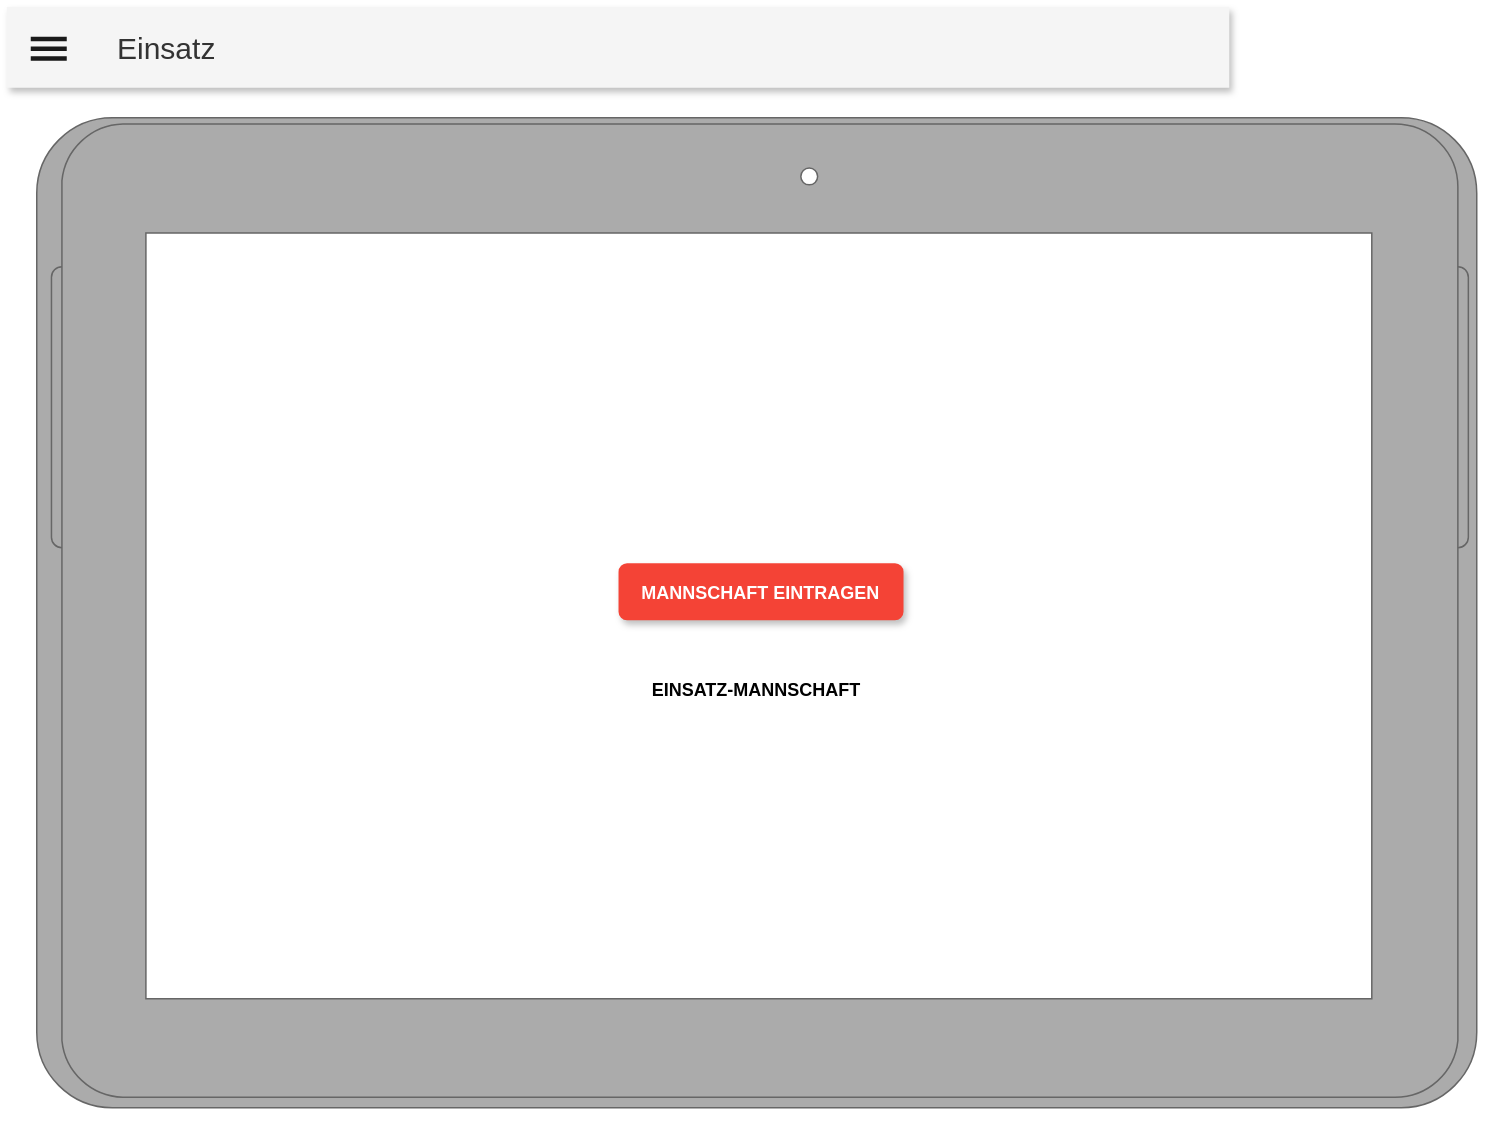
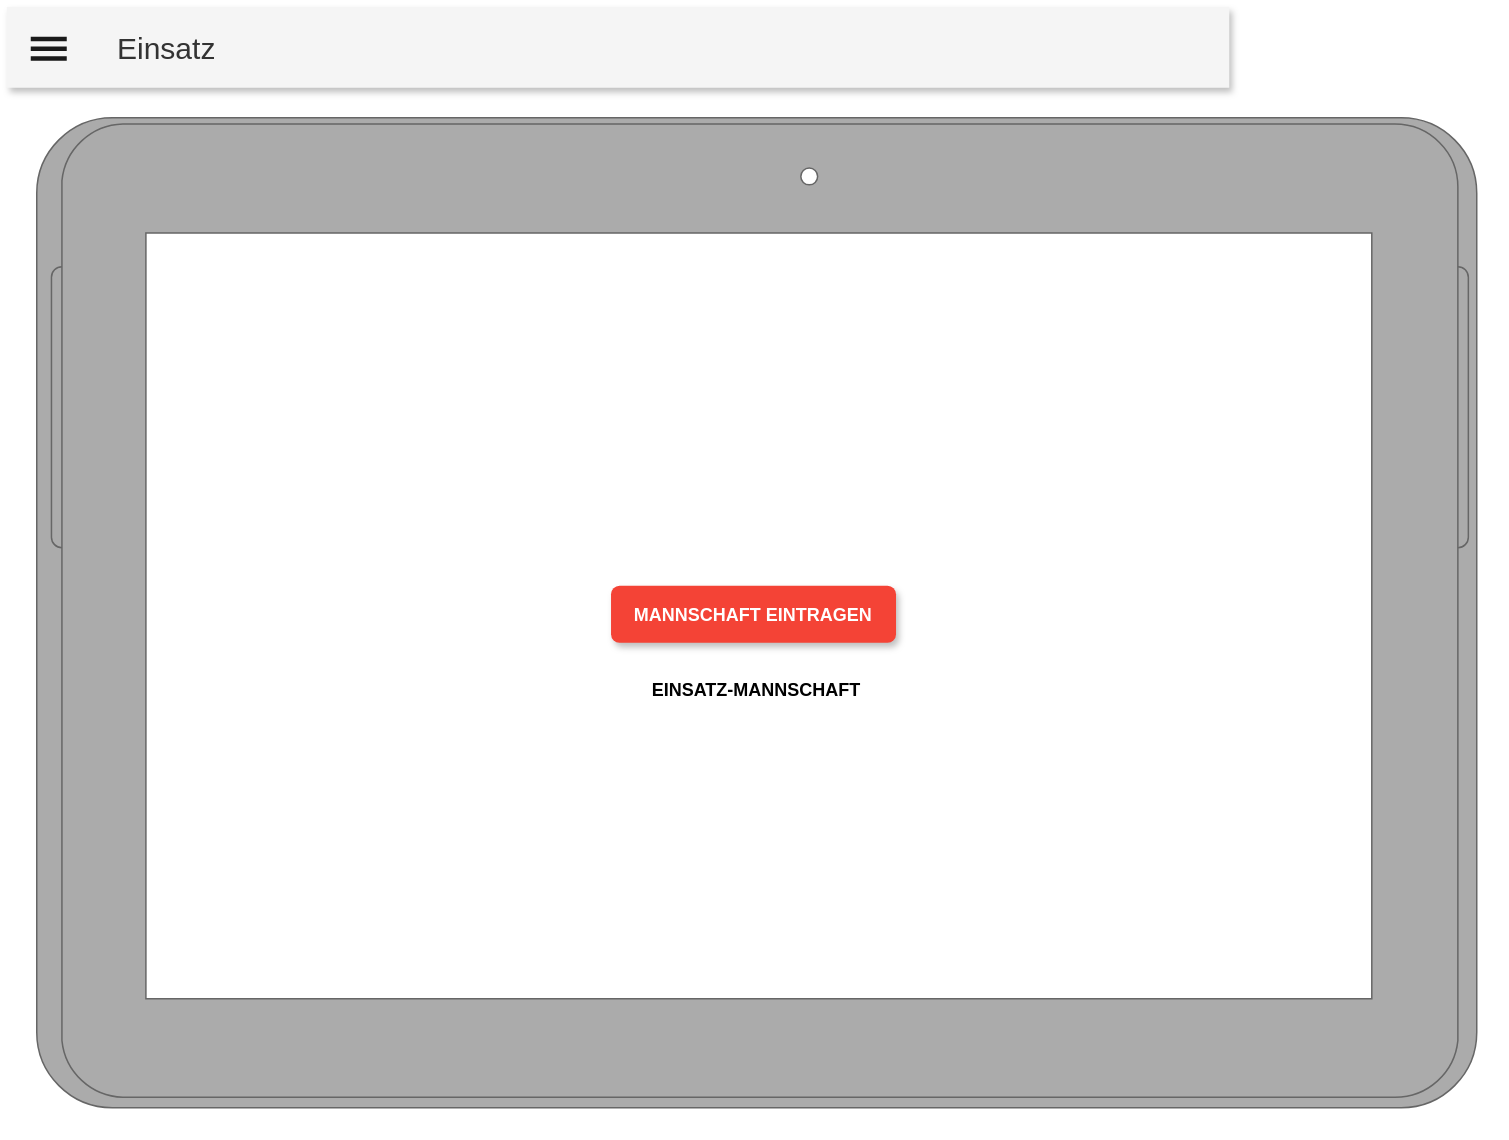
node "MANNSCHAFT EINTRAGEN": moved (761, 592) -> (754, 614)
